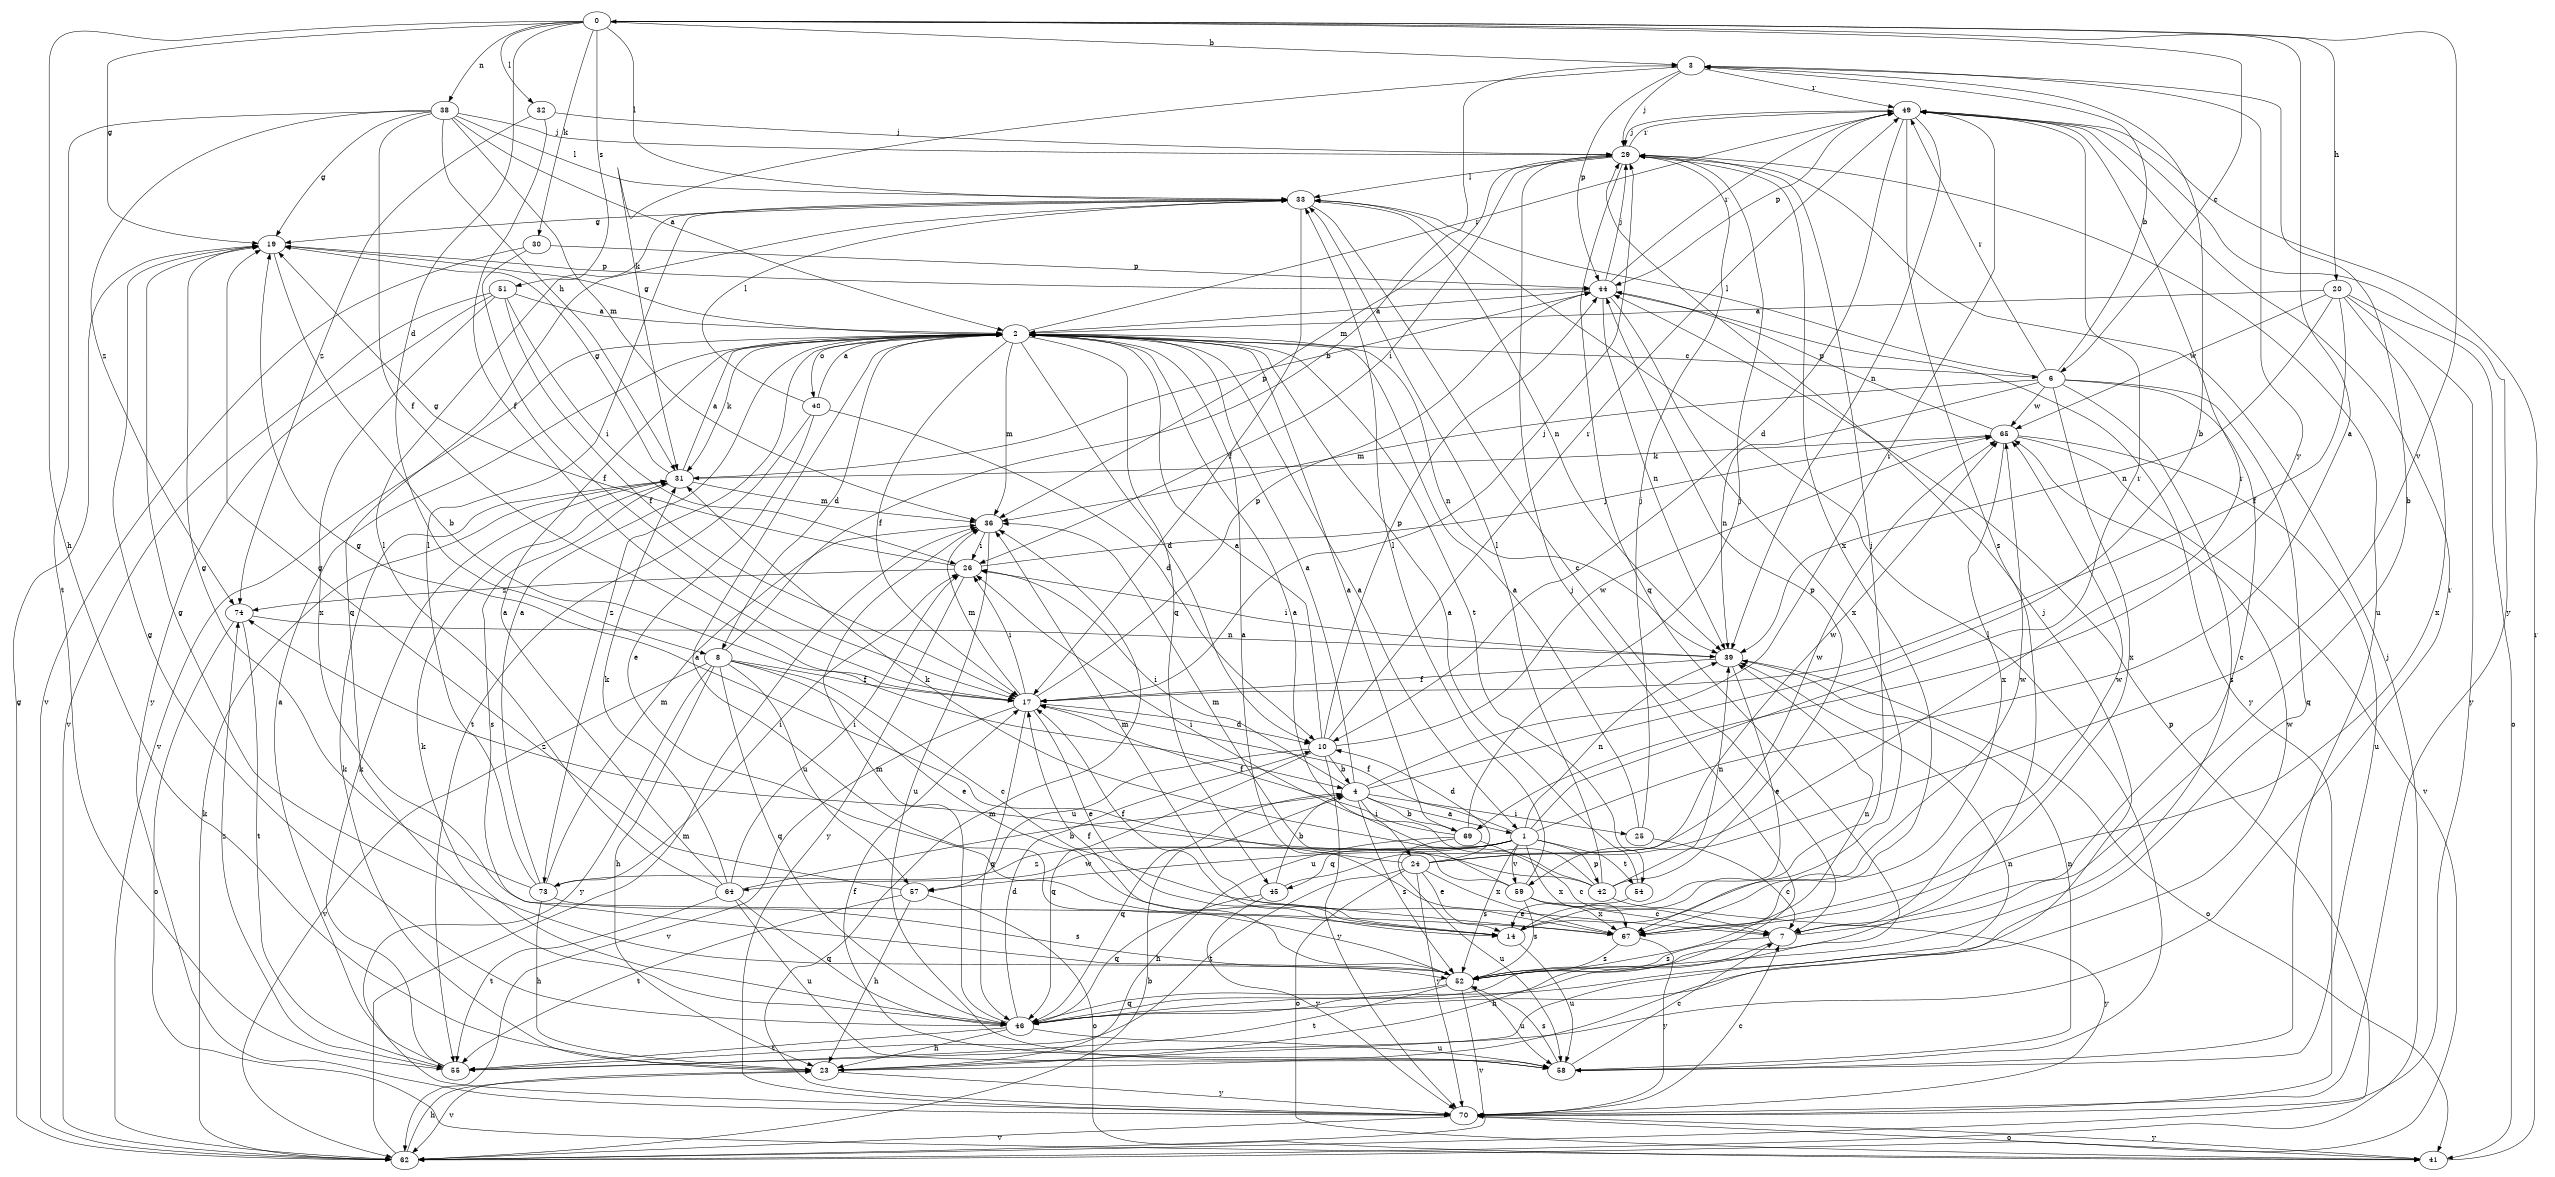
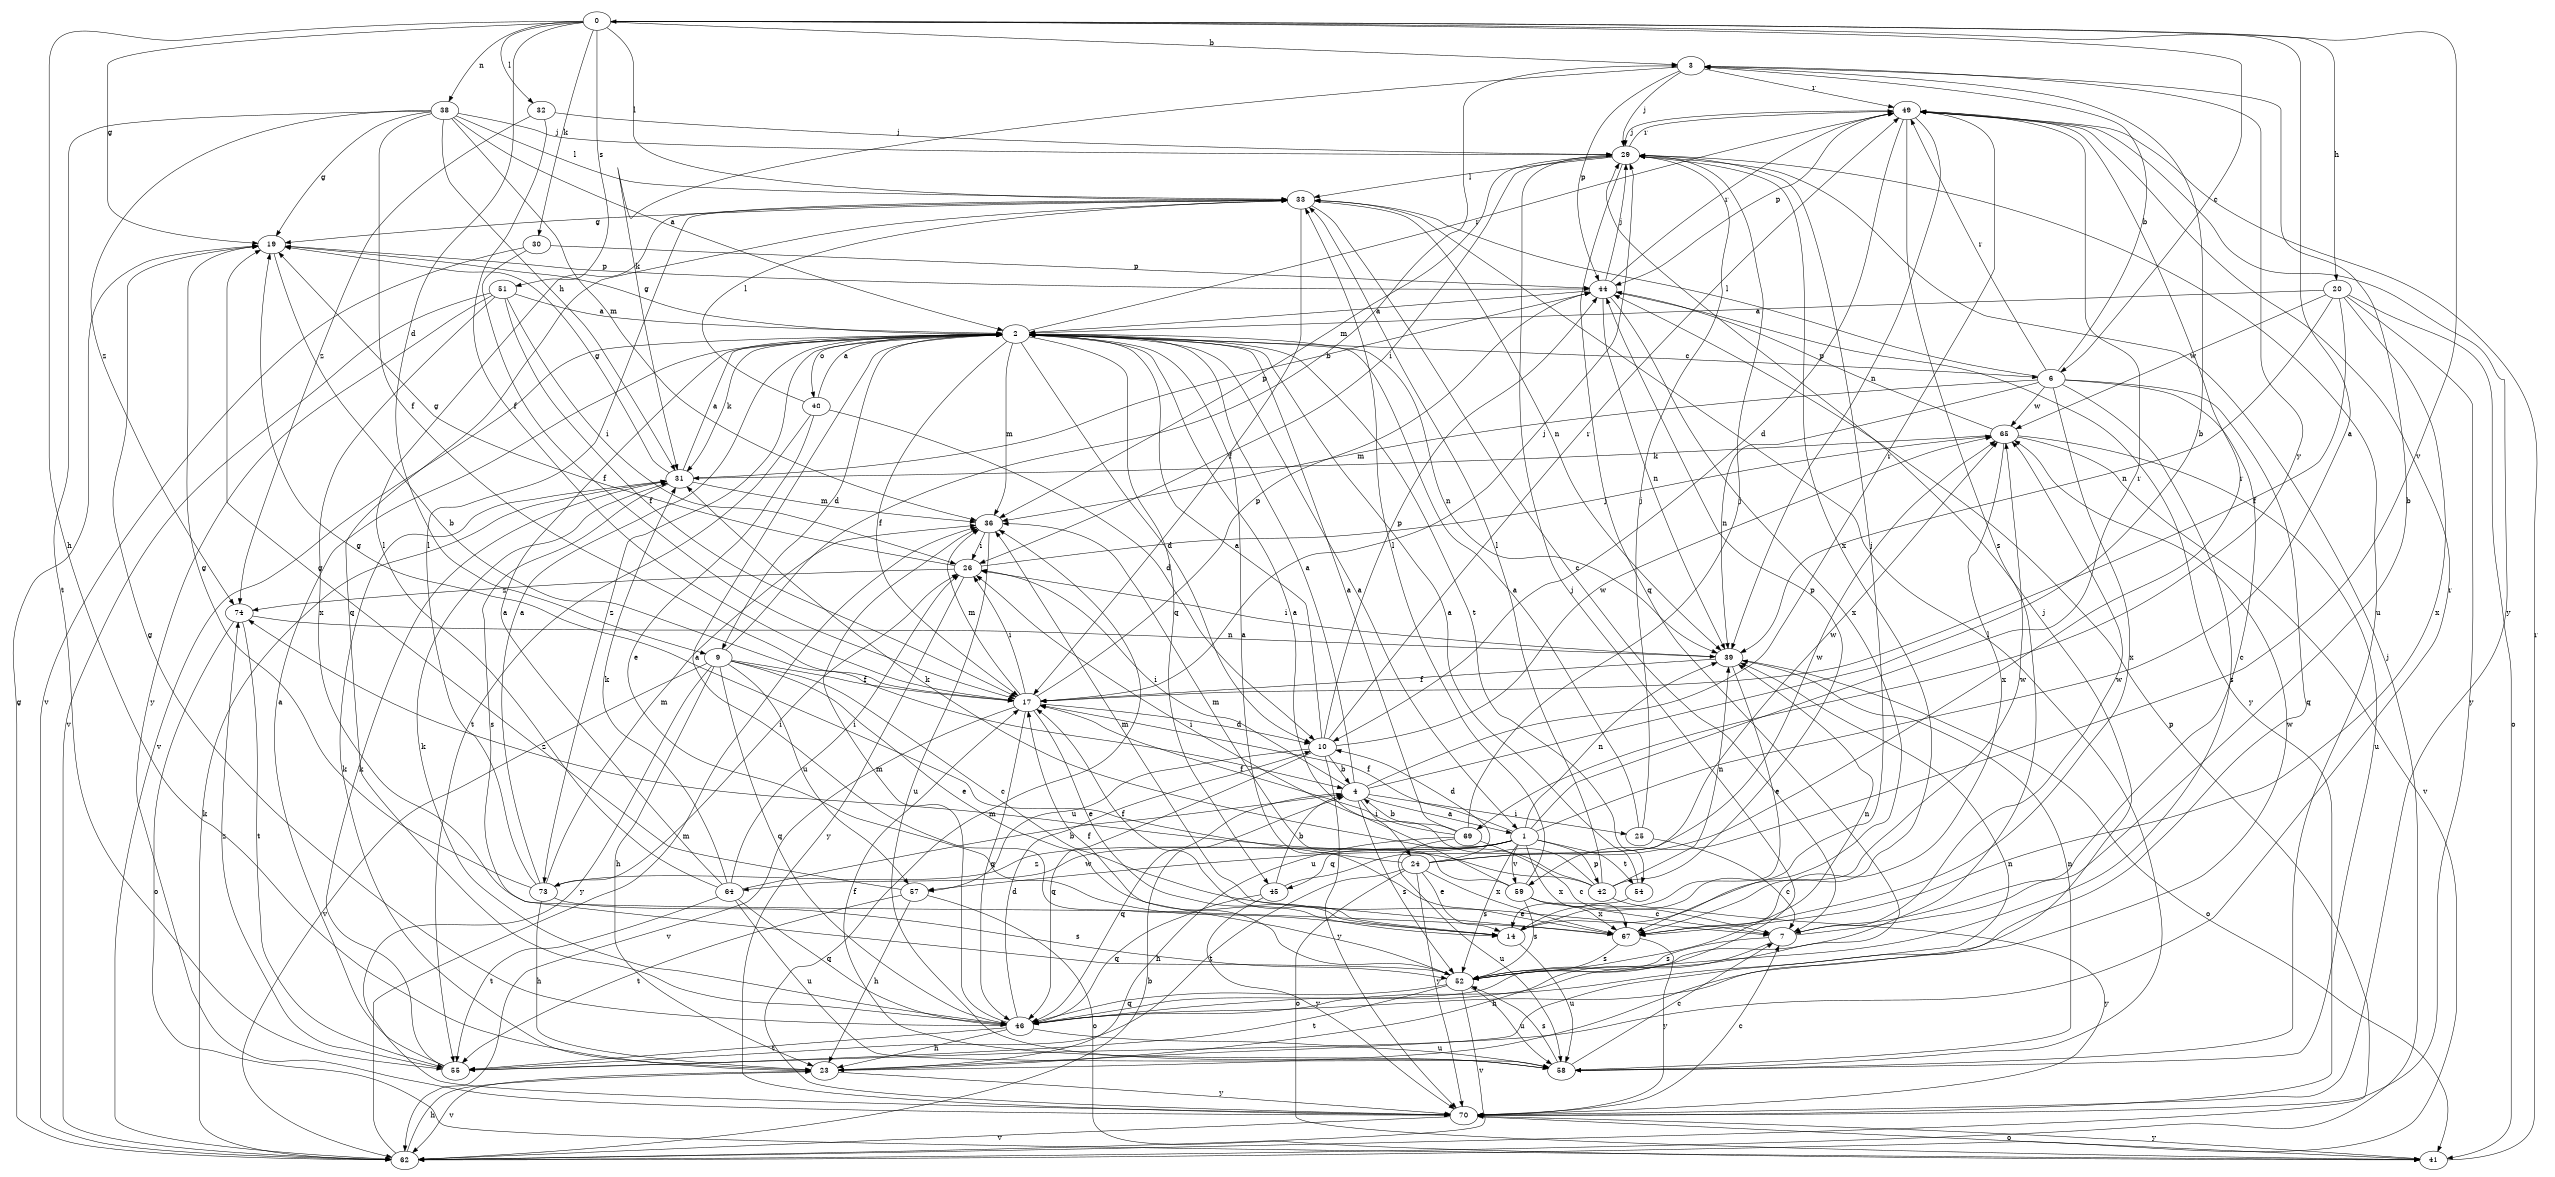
node "8": label "8" -> "9"
edge "4" -> "69": reversed
edge "52" -> "19": removed, label "g"
